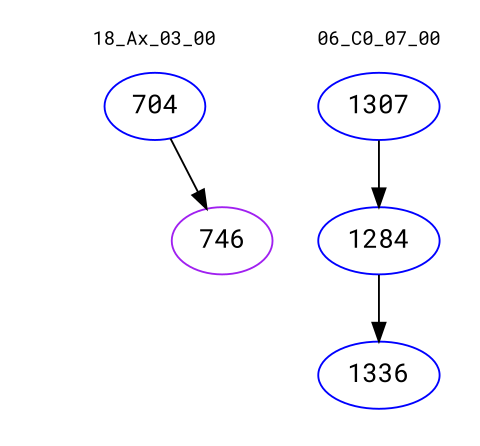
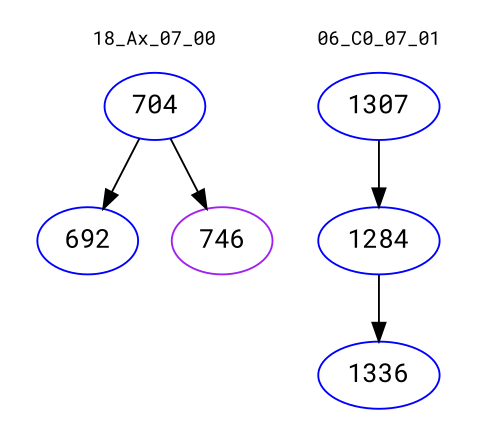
cluster "18_Ax_03_00": label "18_Ax_03_00" -> "18_Ax_07_00"
cluster "06_C0_07_00": label "06_C0_07_00" -> "06_C0_07_01"
node "692": added
